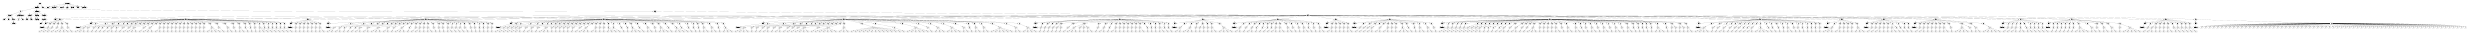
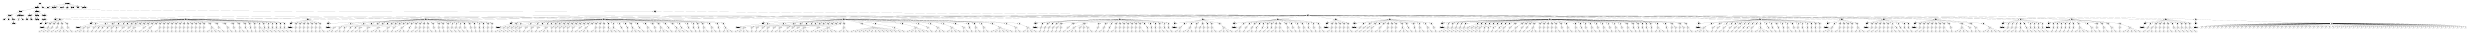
node "div": label "div" -> "fileDesc"
